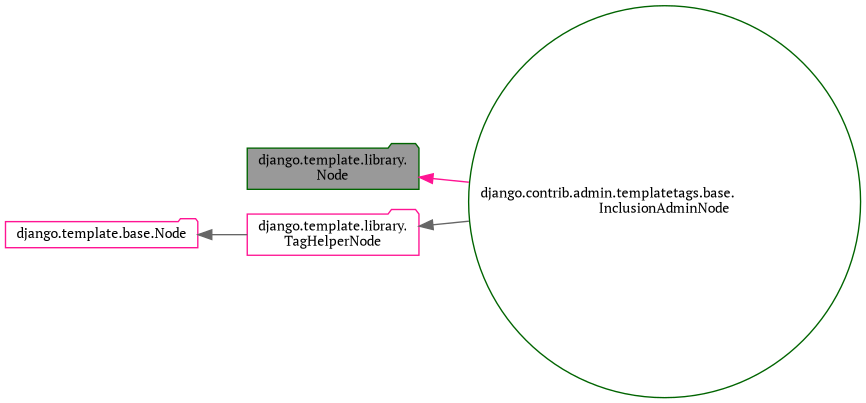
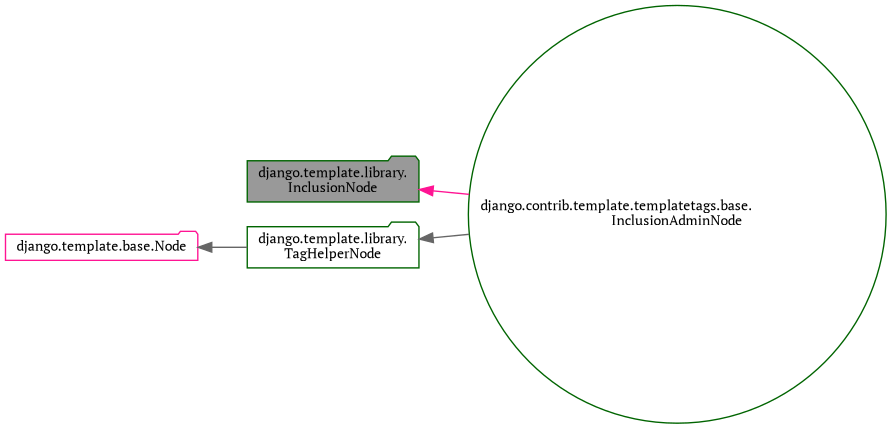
node "django.template.library. Node": label "django.template.library. Node" -> "django.template.library. InclusionNode"
node "django.contrib.admin.templatetags.base. InclusionAdminNode": label "django.contrib.admin.templatetags.base. InclusionAdminNode" -> "django.contrib.template.templatetags.base. InclusionAdminNode"
node "django.template.library. TagHelperNode": color deeppink -> darkgreen
